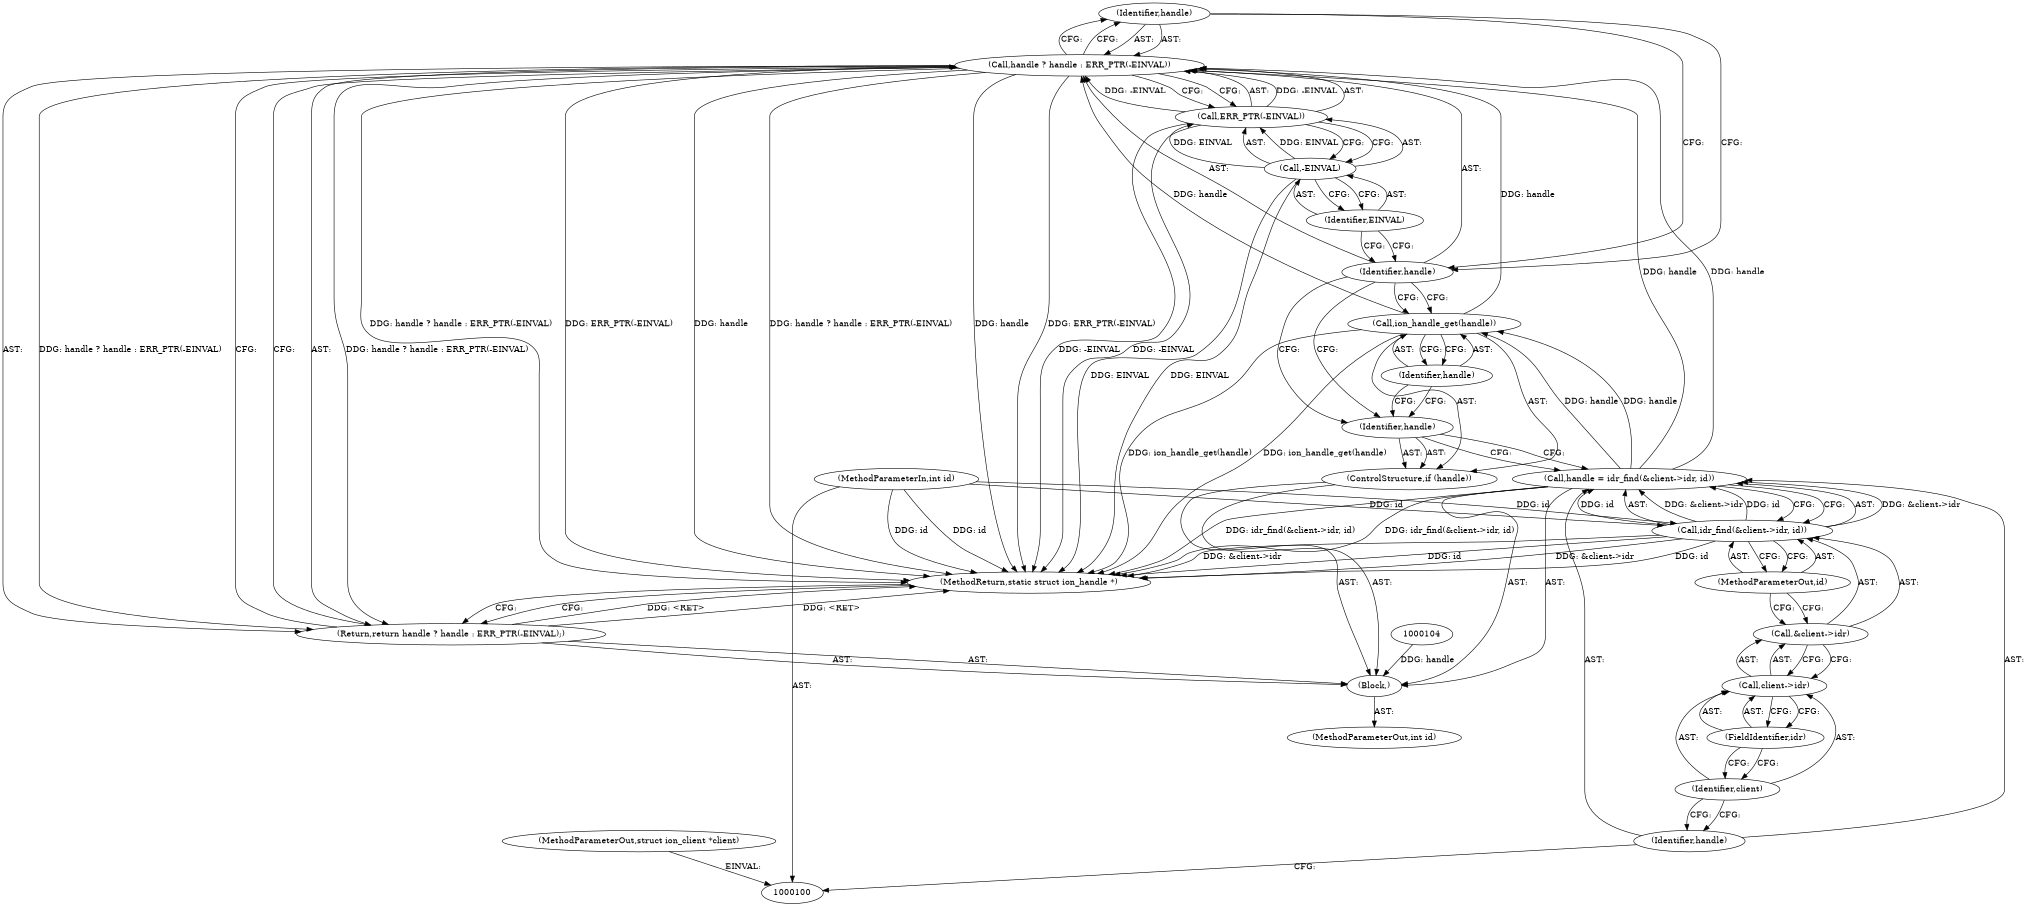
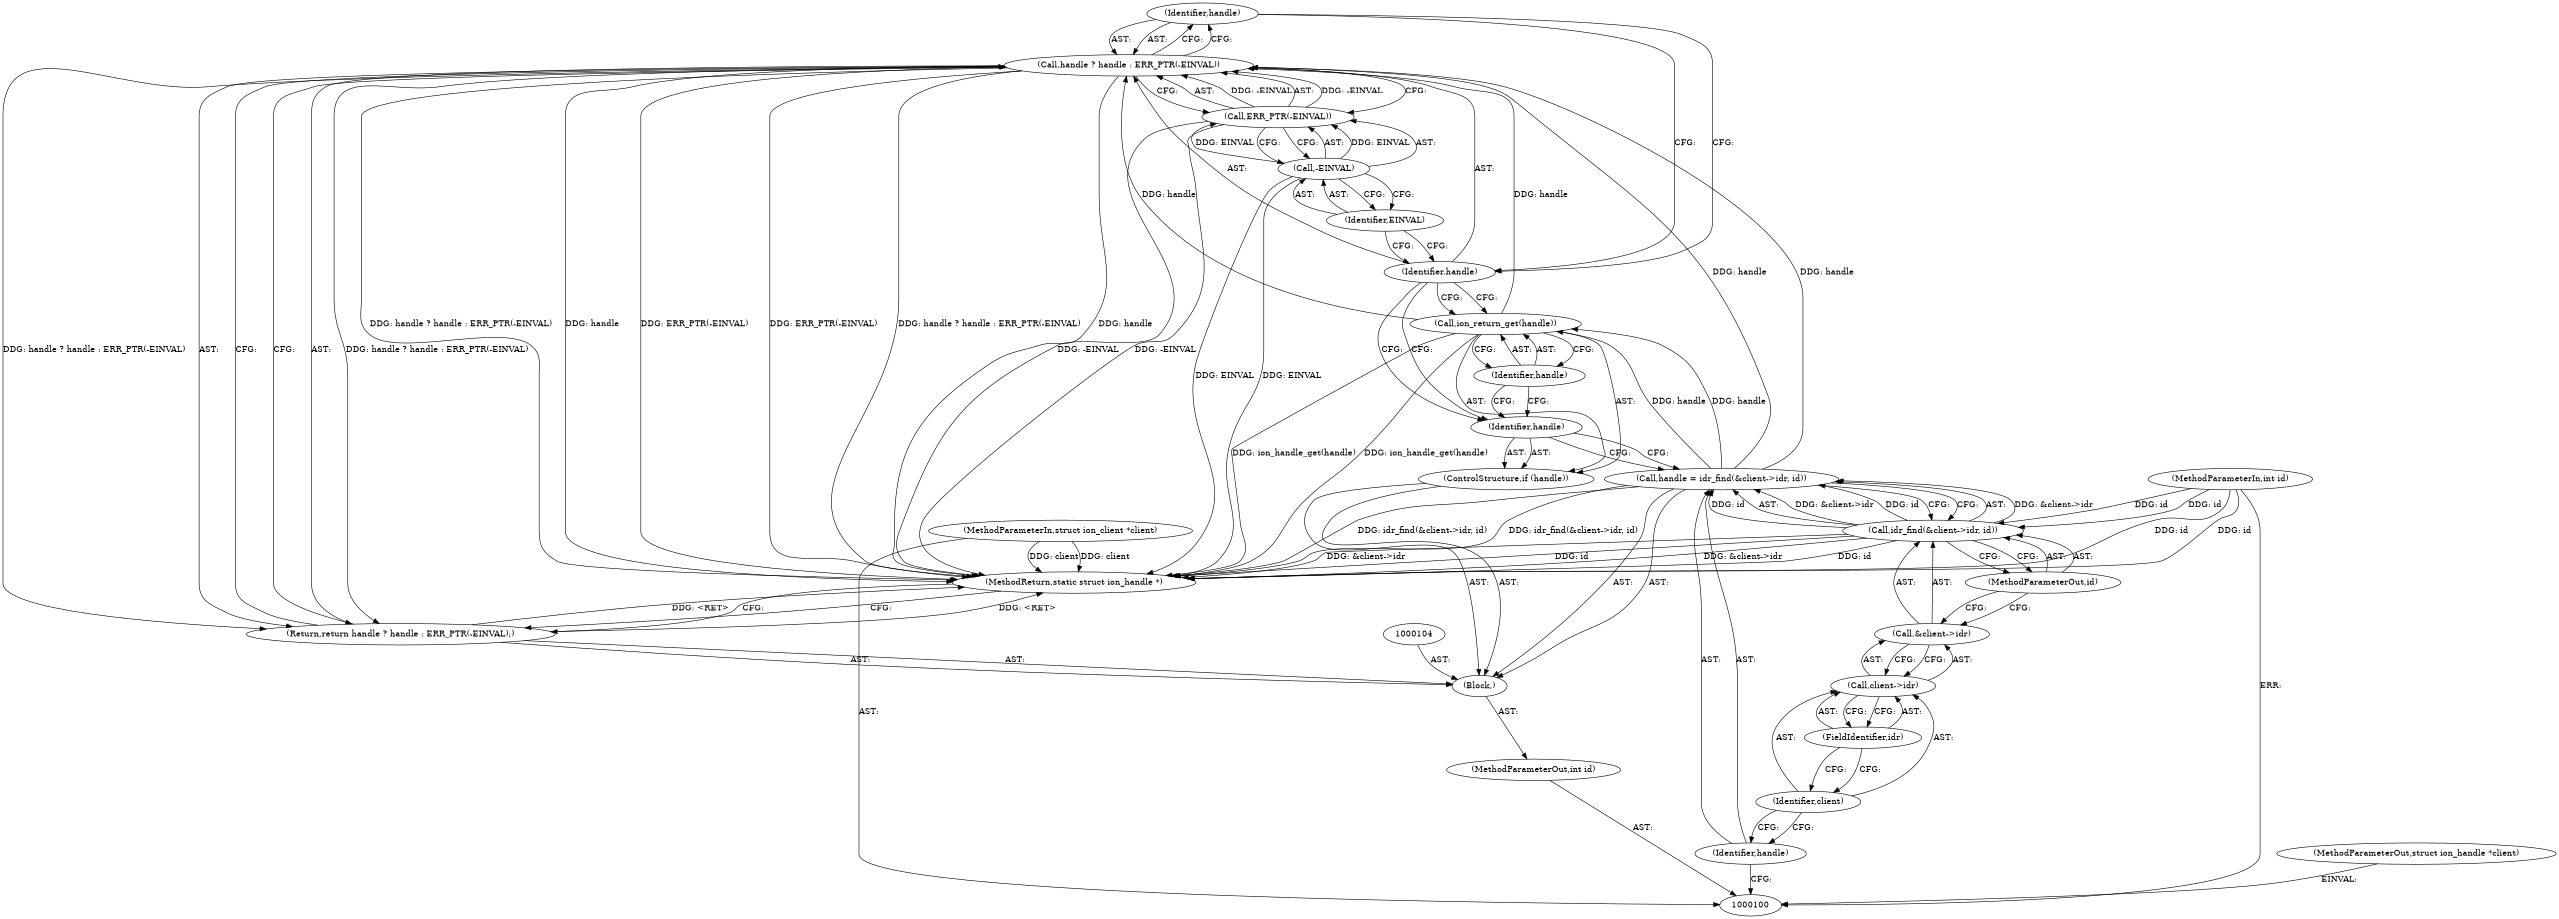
node "(Call,ion_handle_get(handle))": label "(Call,ion_handle_get(handle))" -> "(Call,ion_return_get(handle))"
node "(MethodParameterIn,struct ion_client *client)": added
edge "1000104" -> "(Block,)": label "DDG: handle" -> "AST: "
edge "(MethodParameterIn,int id)" -> "1000100": label "AST: " -> "ERR: "
edge "(MethodParameterOut,int id)" -> "1000100": added, label "AST:"
node "(MethodParameterOut,struct ion_client *client)": label "(MethodParameterOut,struct ion_client *client)" -> "(MethodParameterOut,struct ion_handle *client)"
